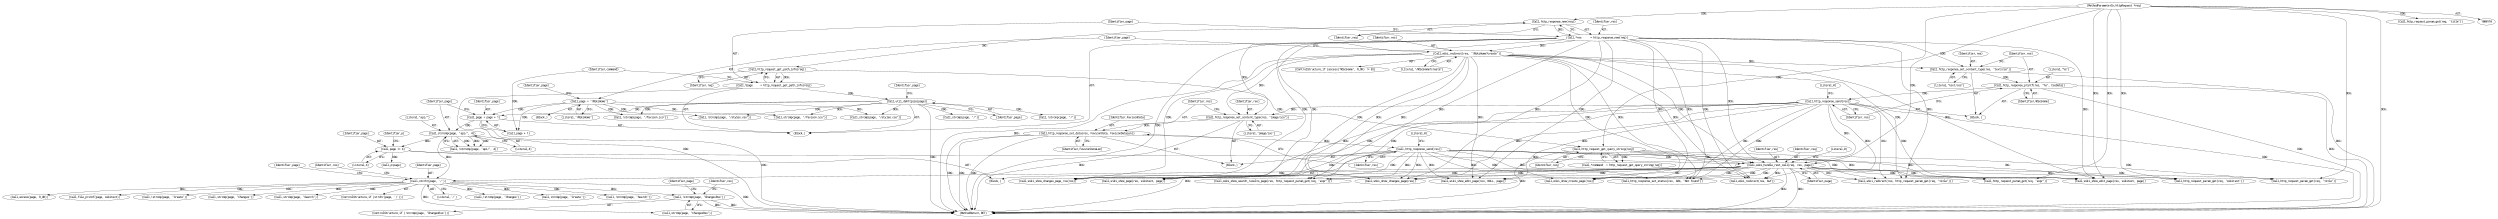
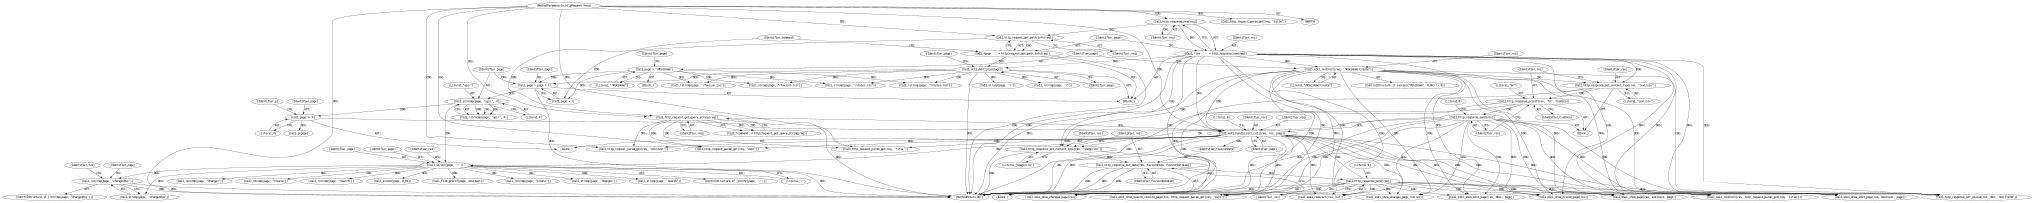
edge "(Call,*res      = http_response_new(req))" -> "(Call,wiki_show_changes_page_rss(res))": now "(Call,*res      = http_response_new(req))" -> "(Call,util_dehttpize(page))"
edge "(MethodParameterIn,HttpRequest *req)" -> "(Call,wiki_show_edit_page(res, wikitext, page))": now "(MethodParameterIn,HttpRequest *req)" -> "(Call,http_request_get_path_info(req))"
node "(Identifier,WikiHome)": label "(Identifier,WikiHome)" -> "(Identifier,CssData)"
edge "(Call,wiki_handle_rest_call(req, res, page))" -> "(Call,wiki_show_edit_page(res, NULL, page))": now "(Call,wiki_handle_rest_call(req, res, page))" -> "(Identifier,FaviconData)"
